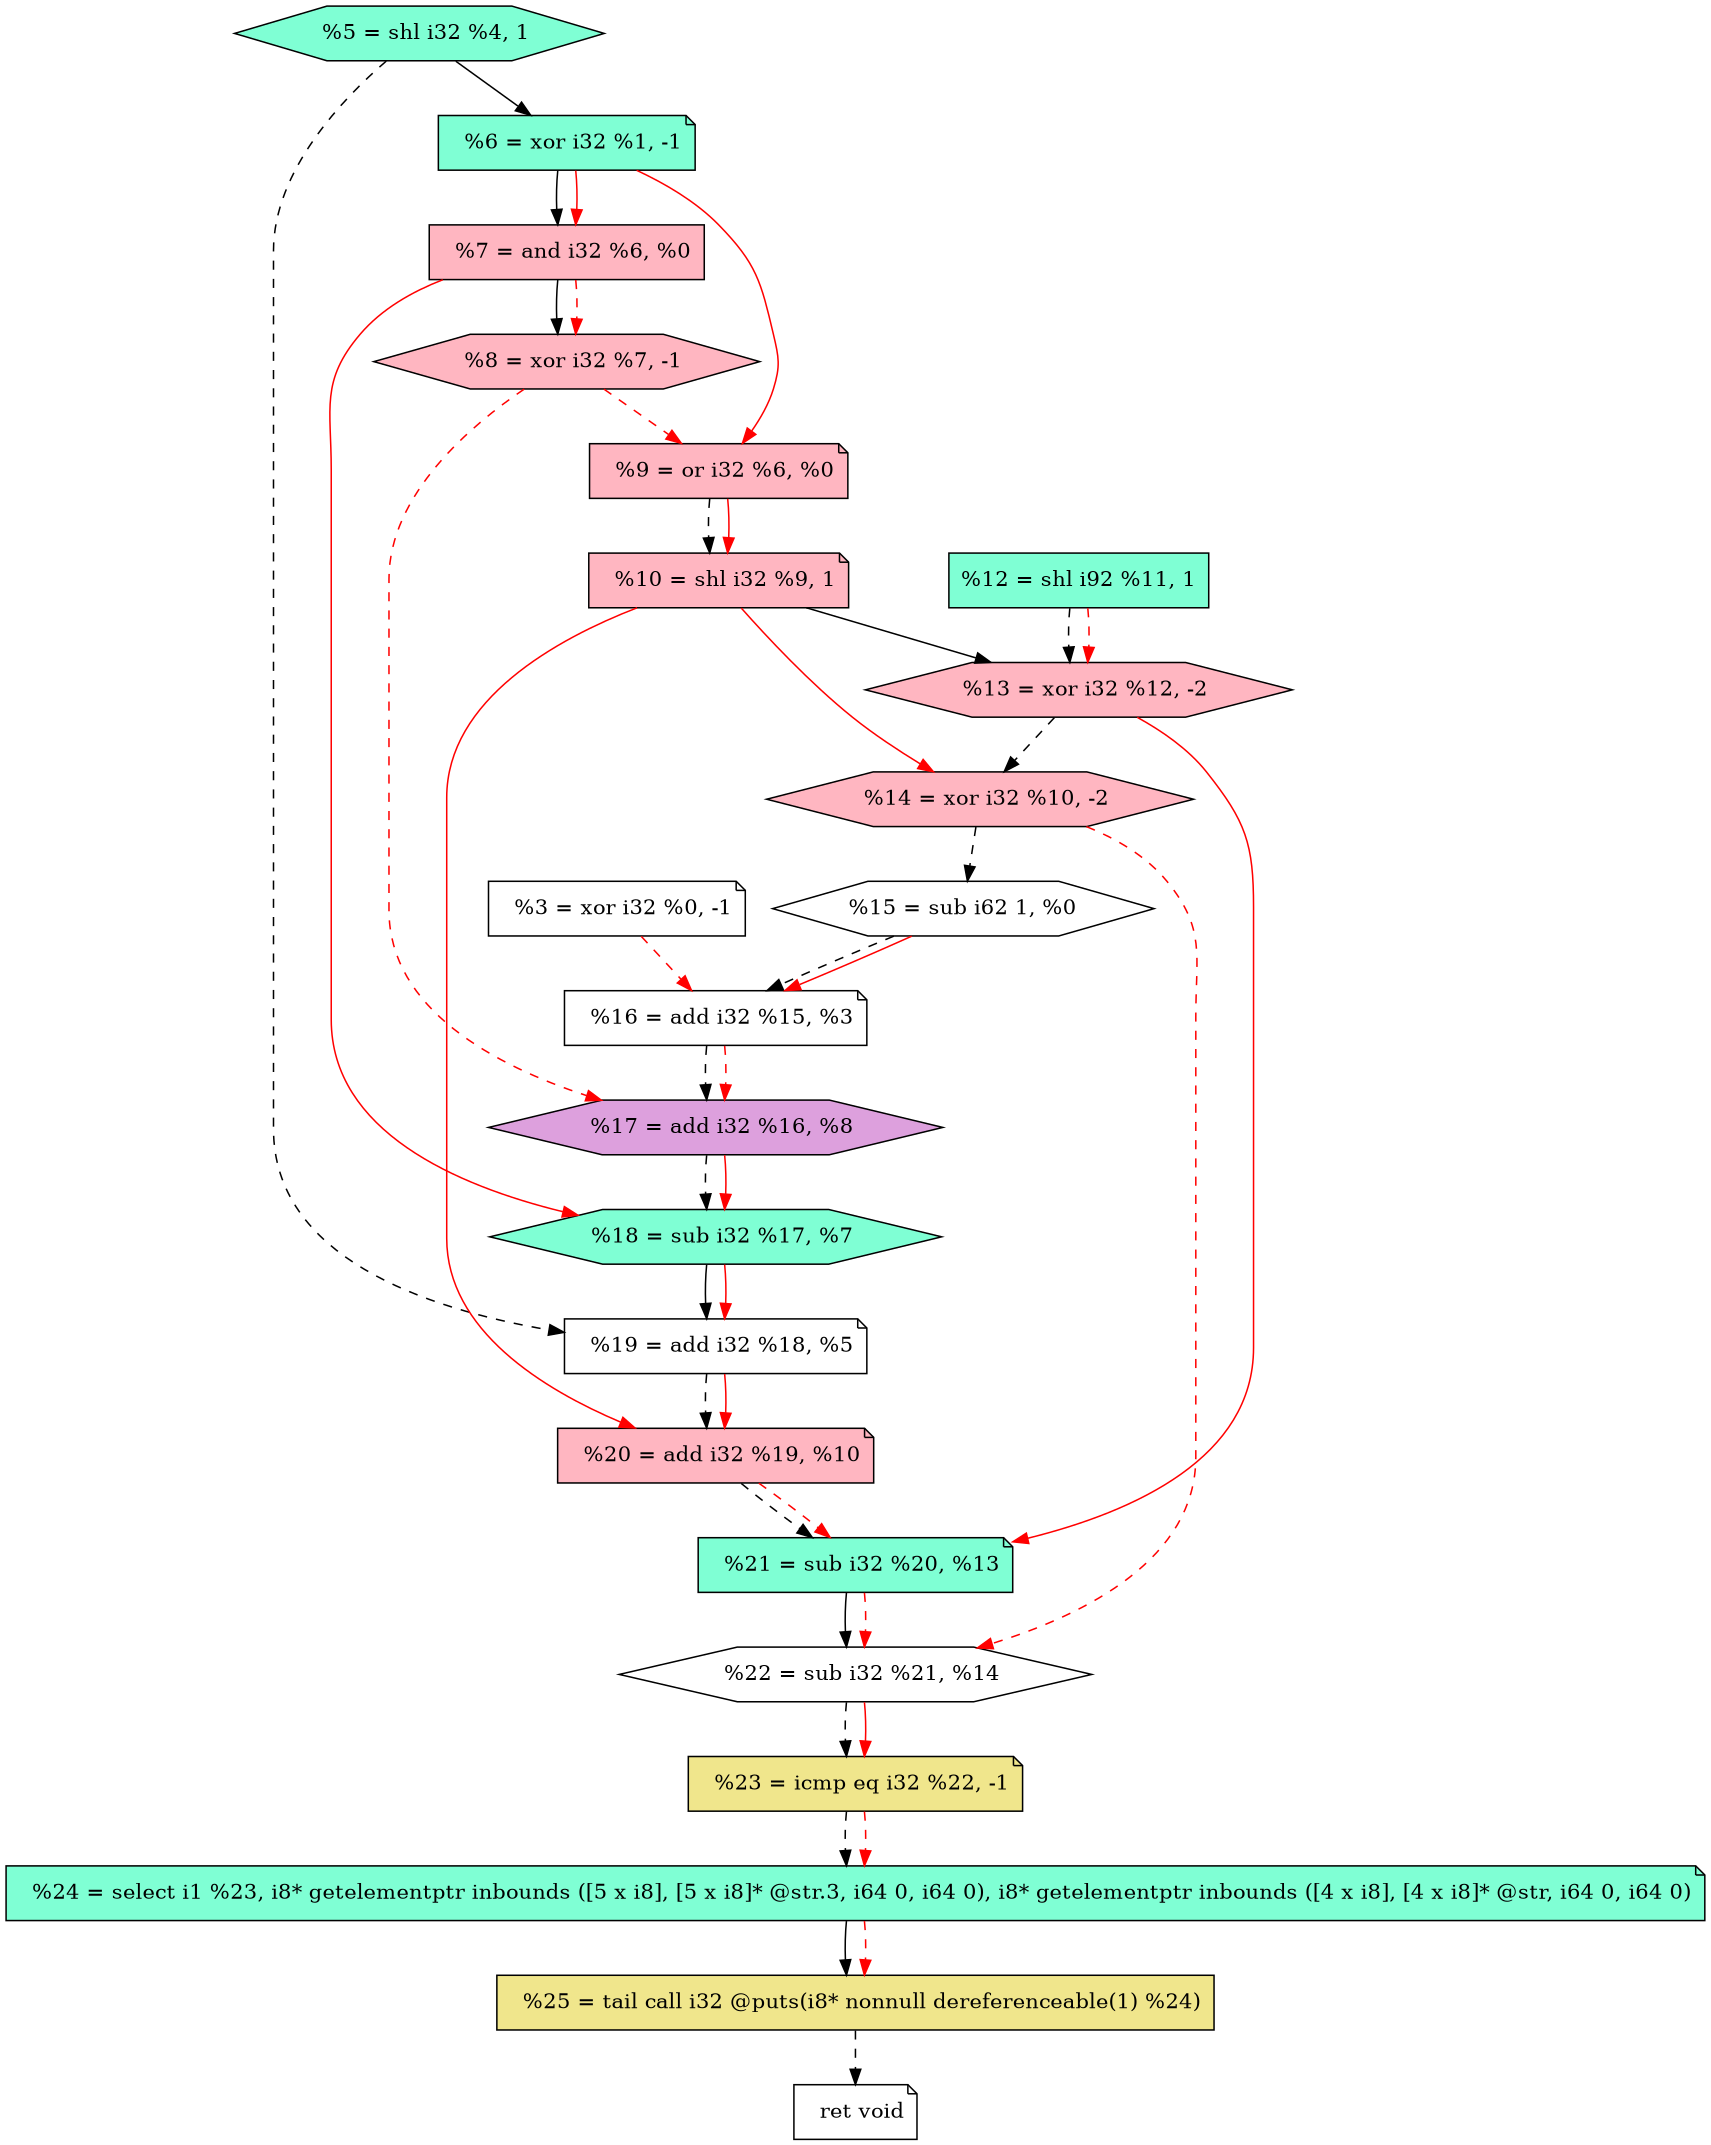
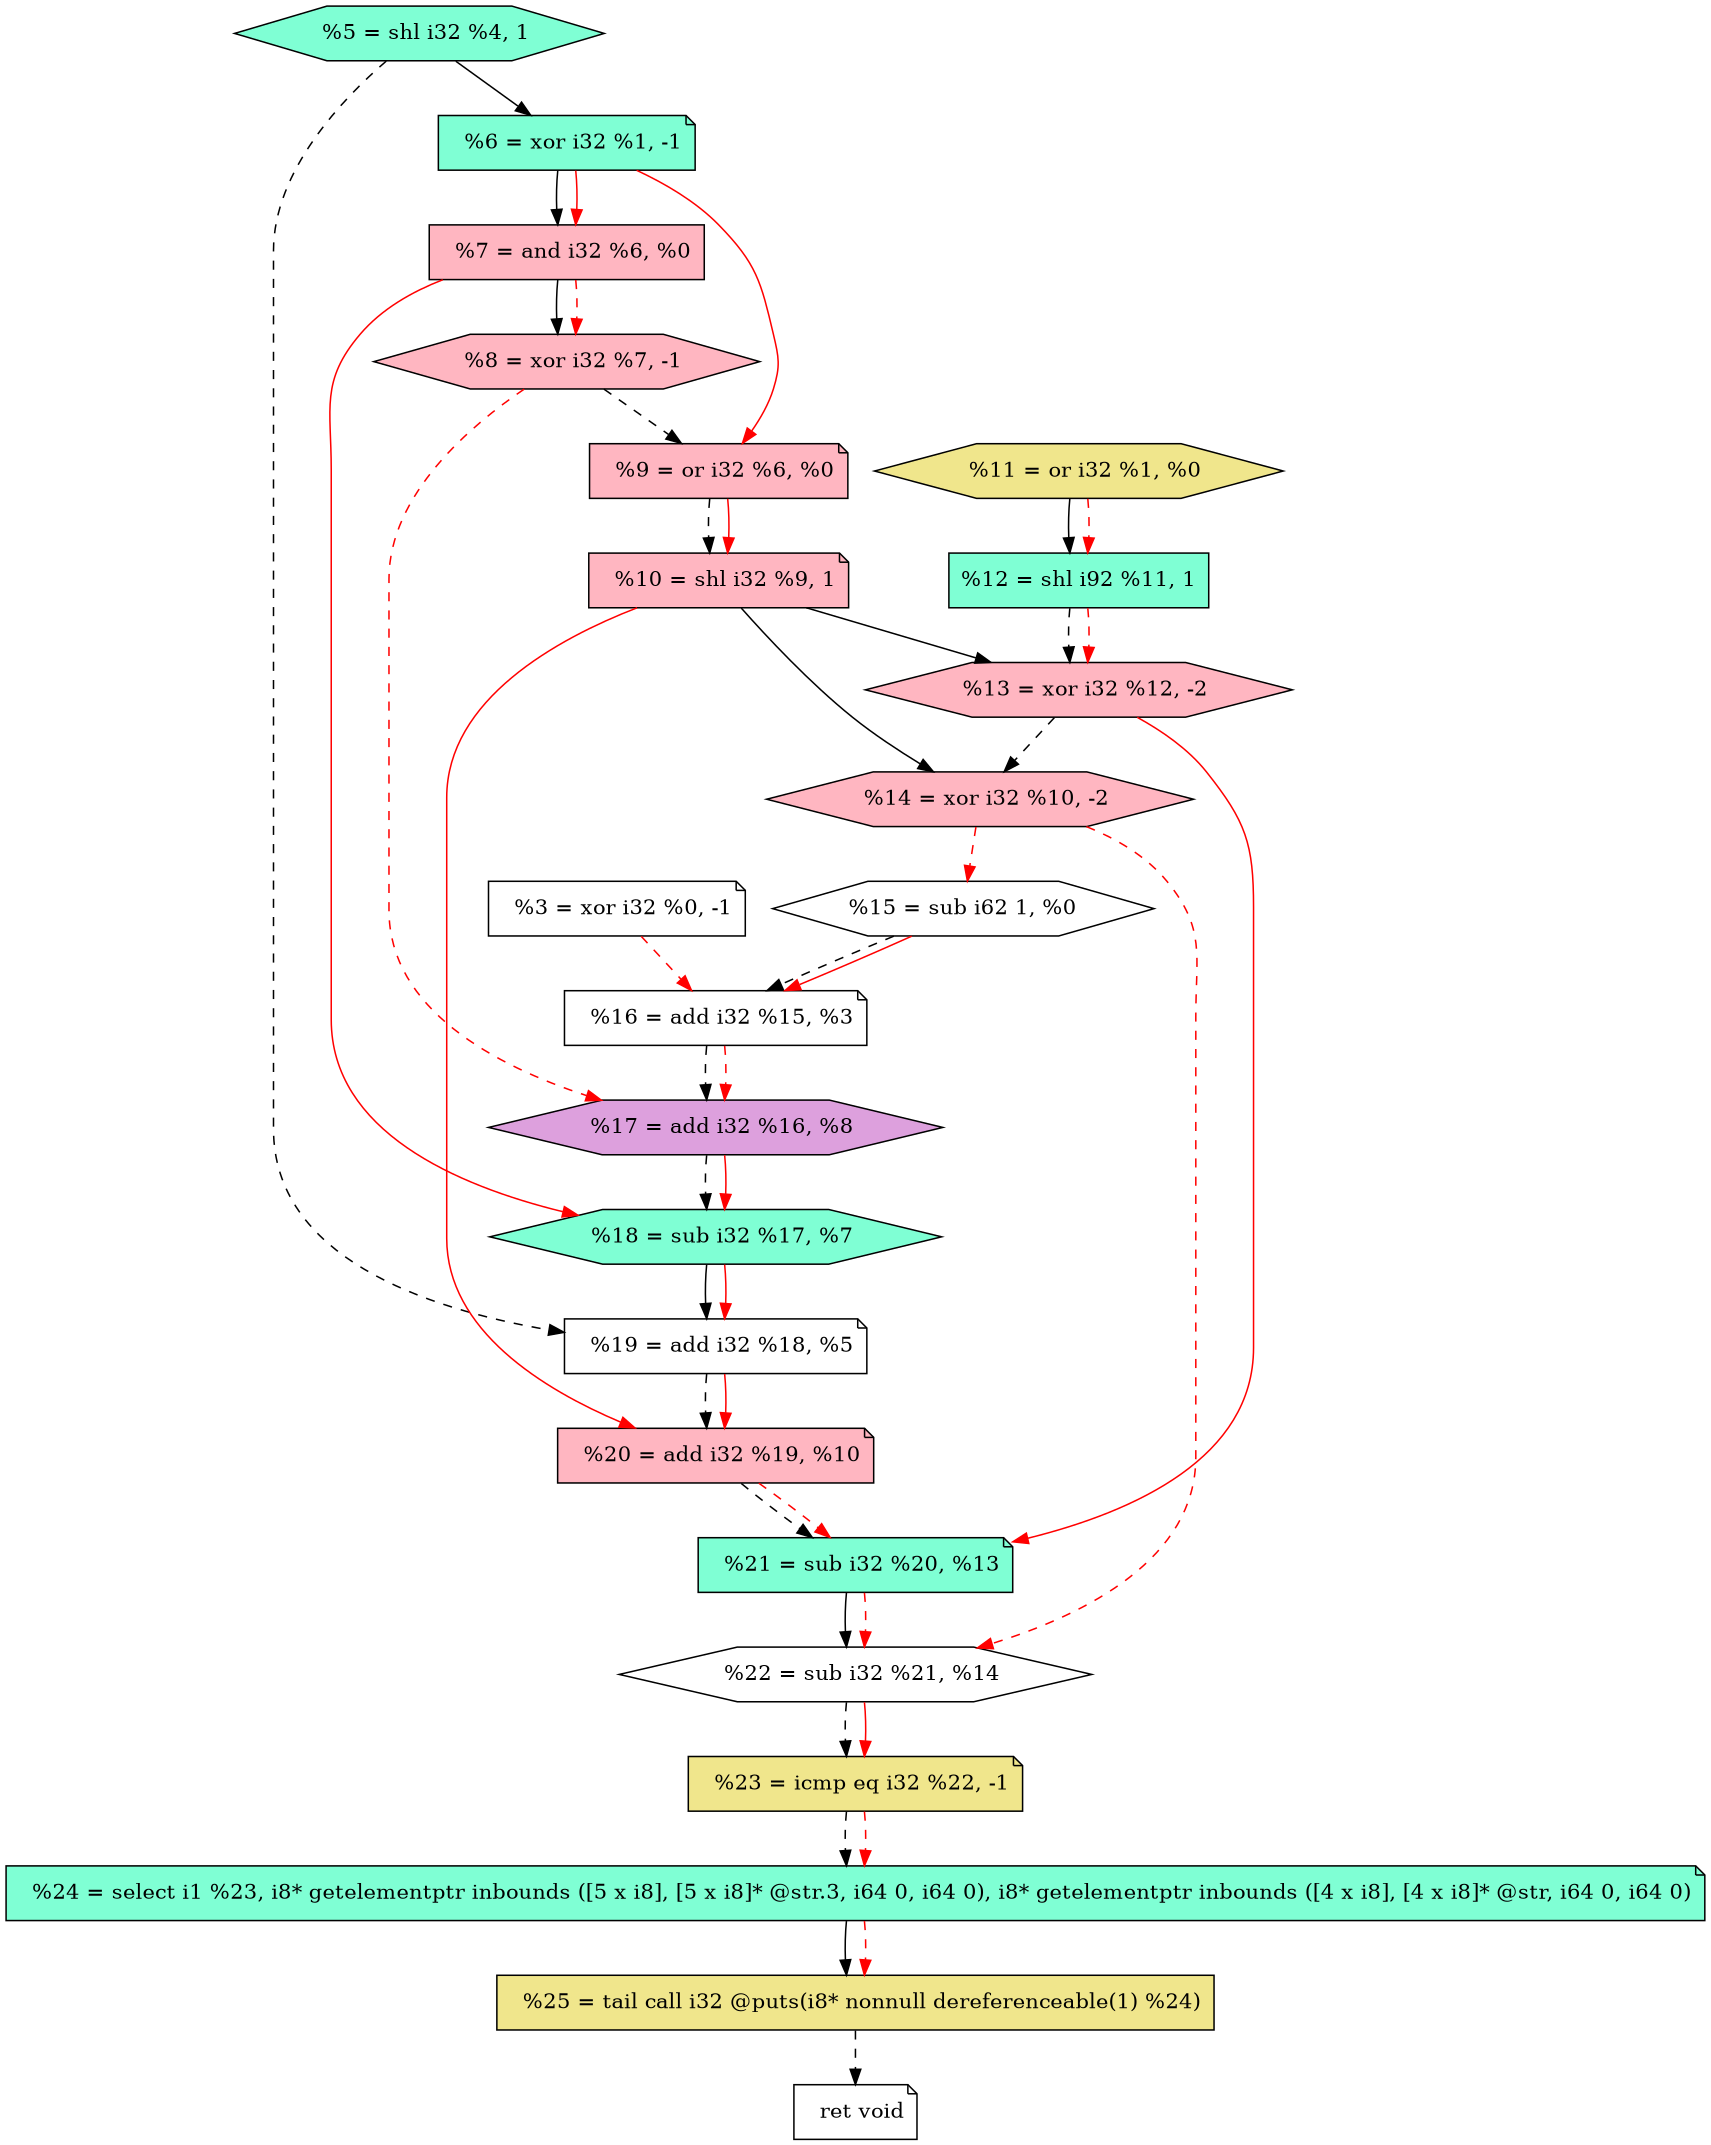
edge "%8 = xor i32 %7, -1" -> "%9 = or i32 %6, %0": color red -> black
node "%11 = or i32 %1, %0": added
edge "%10 = shl i32 %9, 1" -> "%14 = xor i32 %10, -2": color red -> black
edge "%14 = xor i32 %10, -2" -> "%15 = sub i62 1, %0": color black -> red
